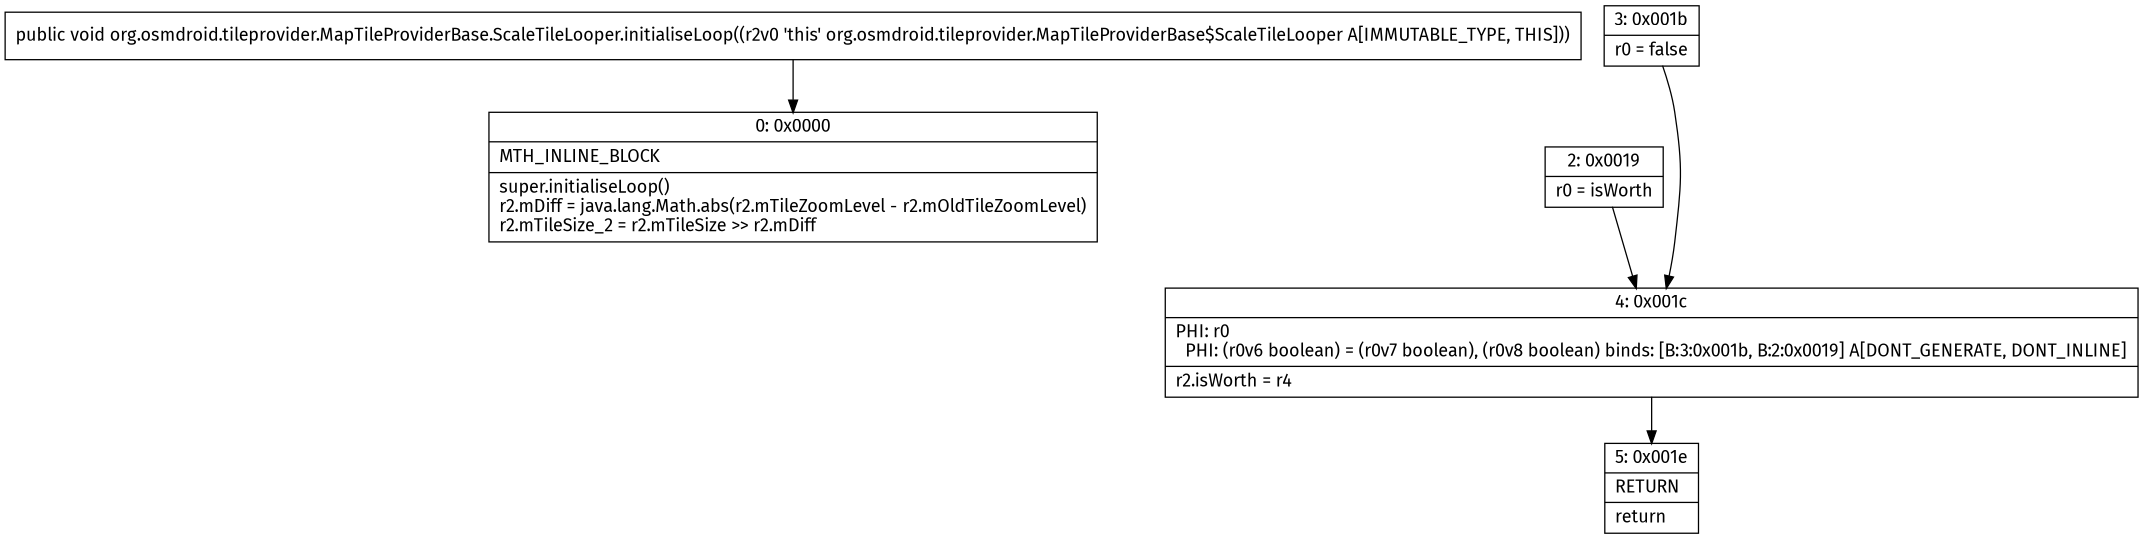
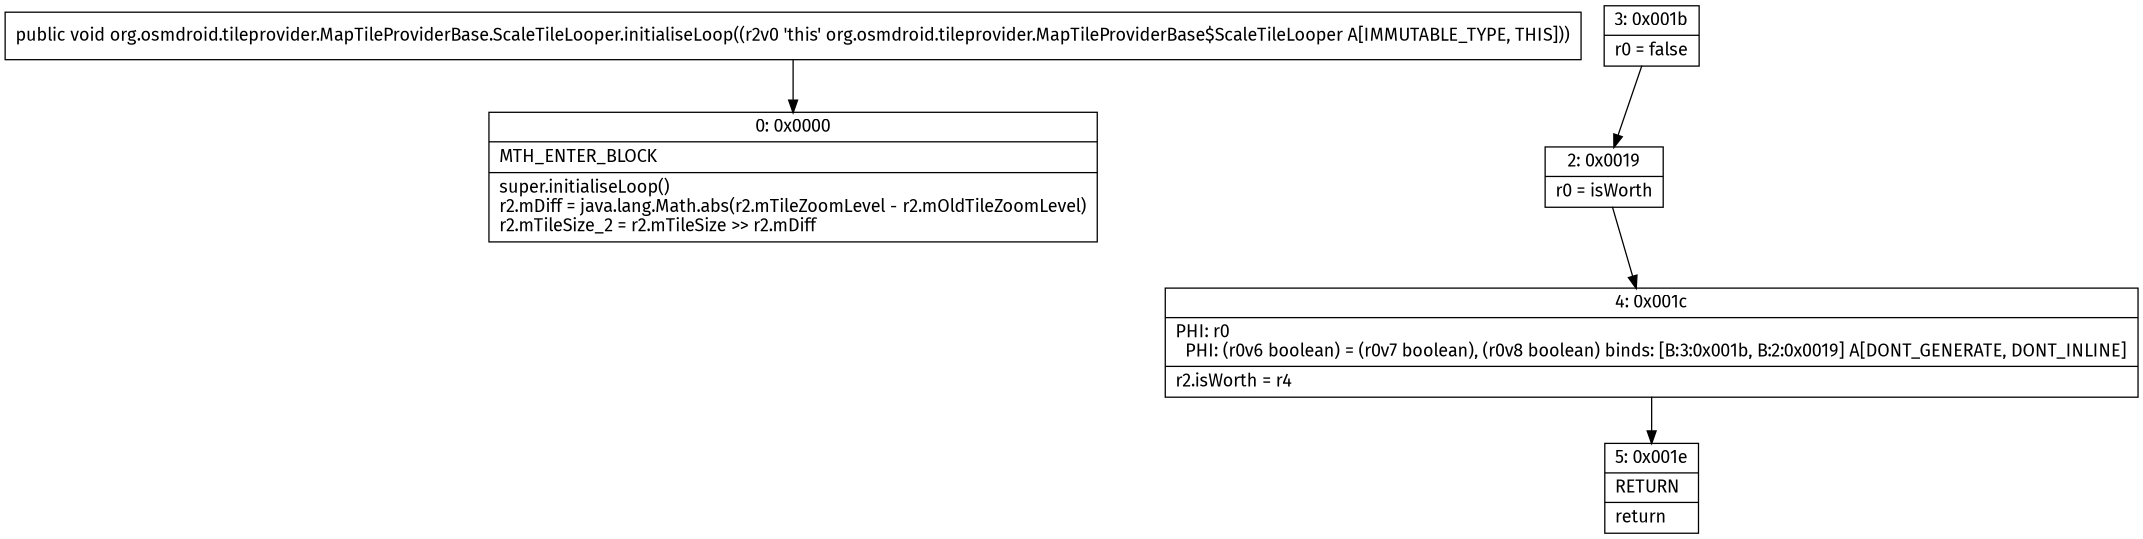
node "0: 0x0000": text "MTH_INLINE_BLOCK" -> "MTH_ENTER_BLOCK"
edge "3: 0x001b" -> "4: 0x001c": now "3: 0x001b" -> "2: 0x0019"
